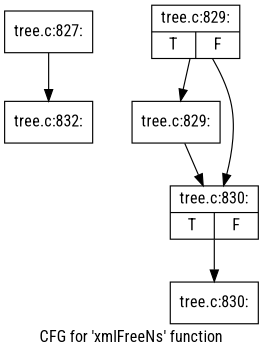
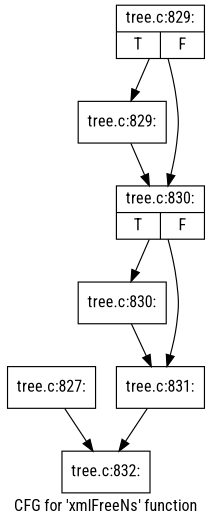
node "tree.c:831:": added
